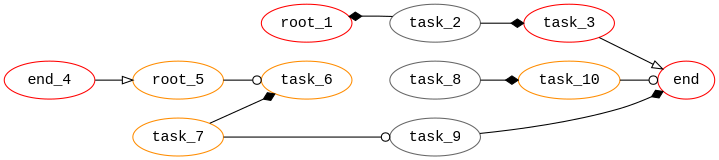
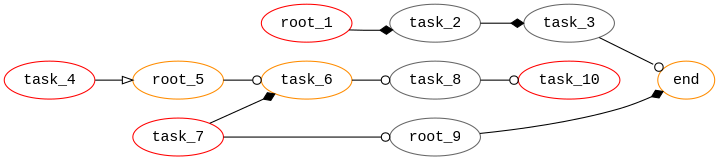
edge "task_2" -> "root_1": reversed
node "task_3": color red -> gray40
edge "task_3" -> "end": arrowhead onormal -> odot
node "end_4": label "end_4" -> "task_4"
edge "task_6" -> "task_8": added
edge "task_8" -> "task_10": arrowhead diamond -> odot
node "task_10": color darkorange -> red
edge "task_10" -> "end": removed
node "end": color red -> darkorange
node "task_7": color darkorange -> red
node "task_9": label "task_9" -> "root_9"
